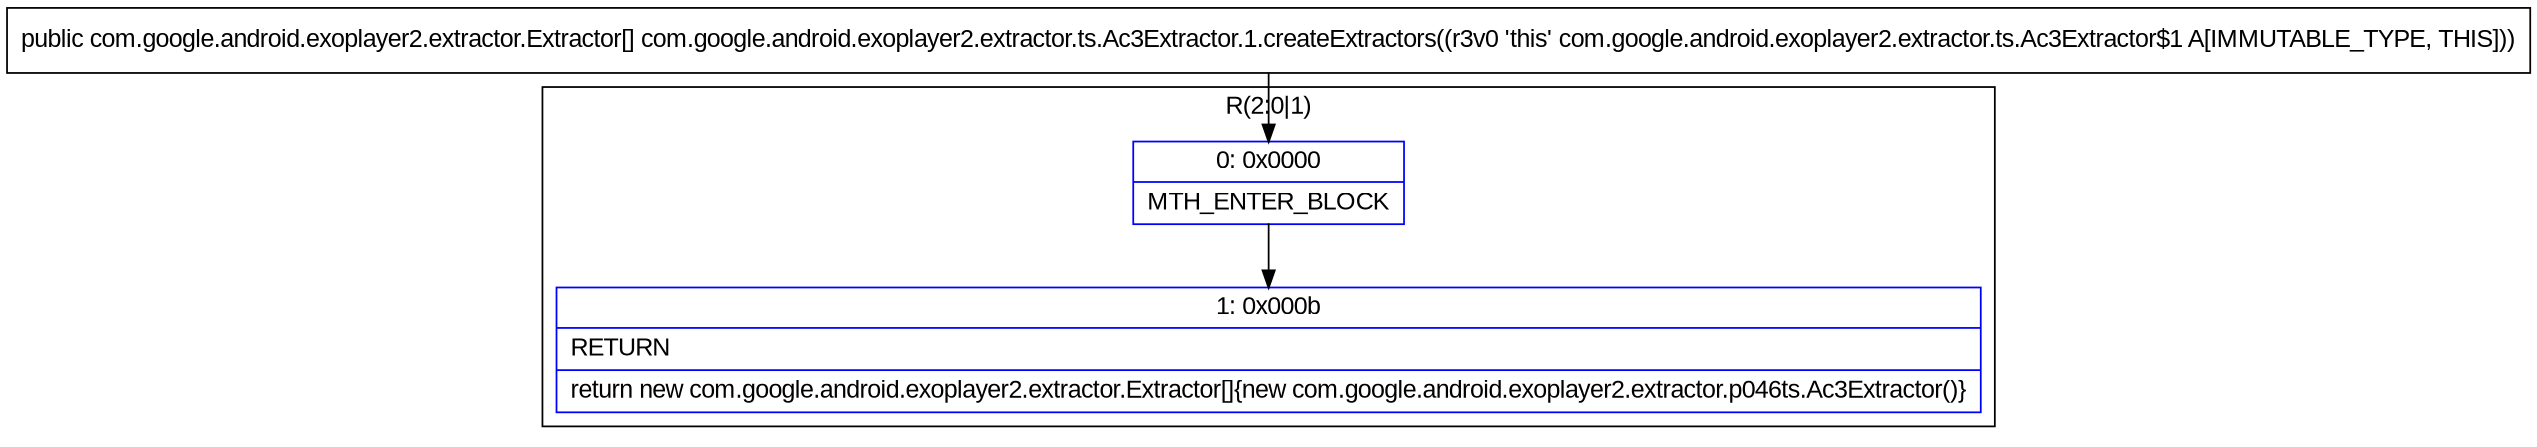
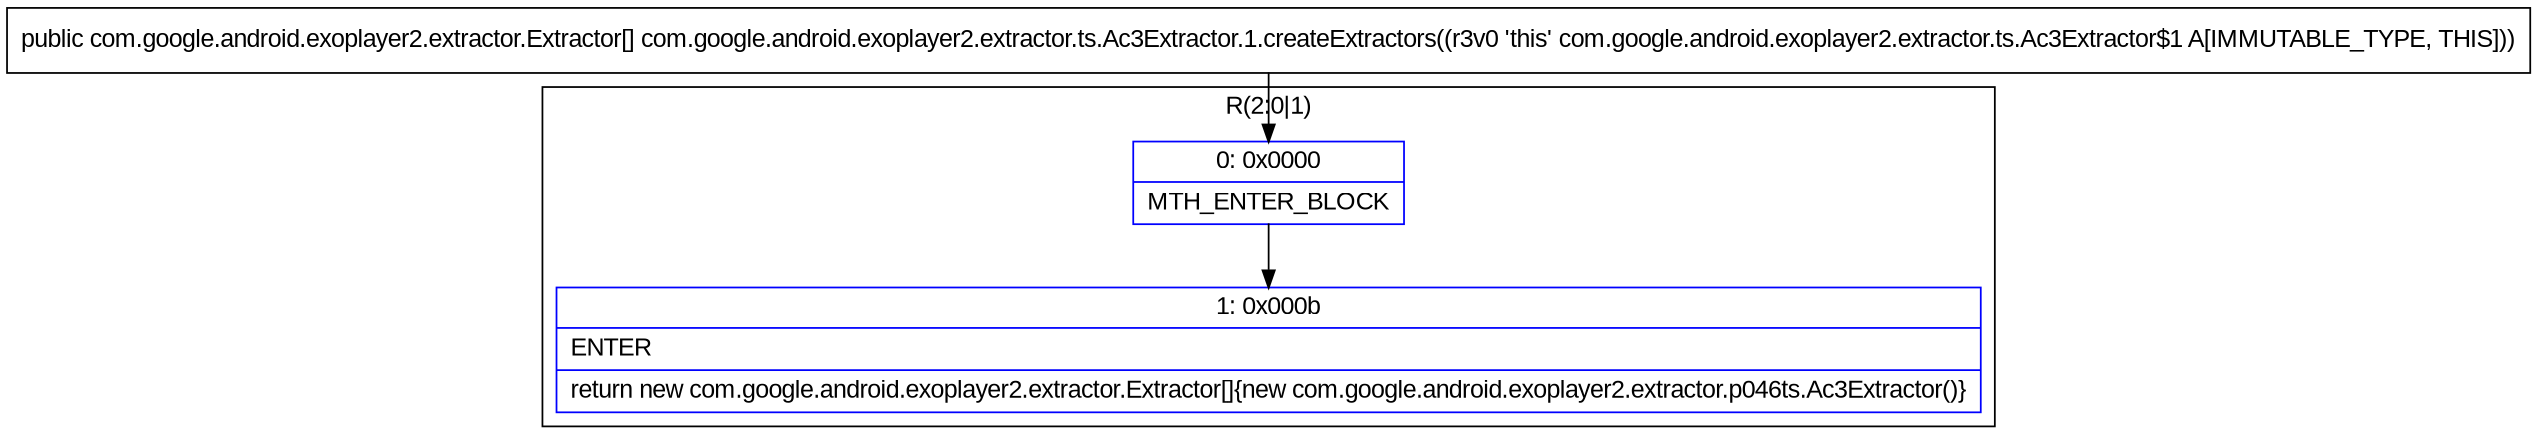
node "1: 0x000b": text "RETURN" -> "ENTER"
